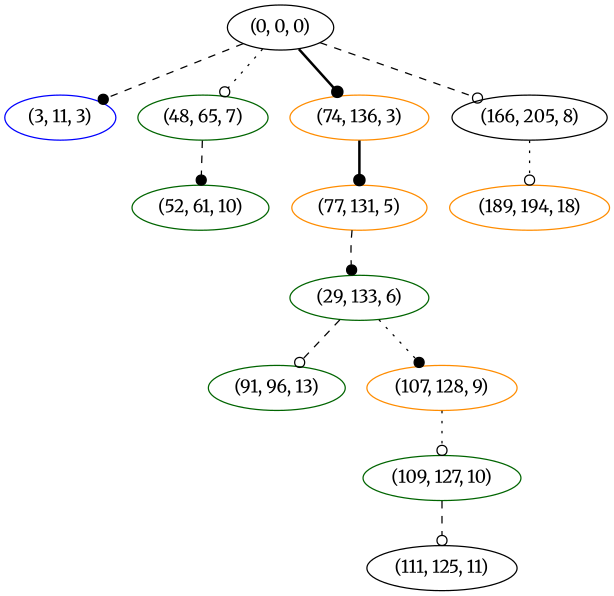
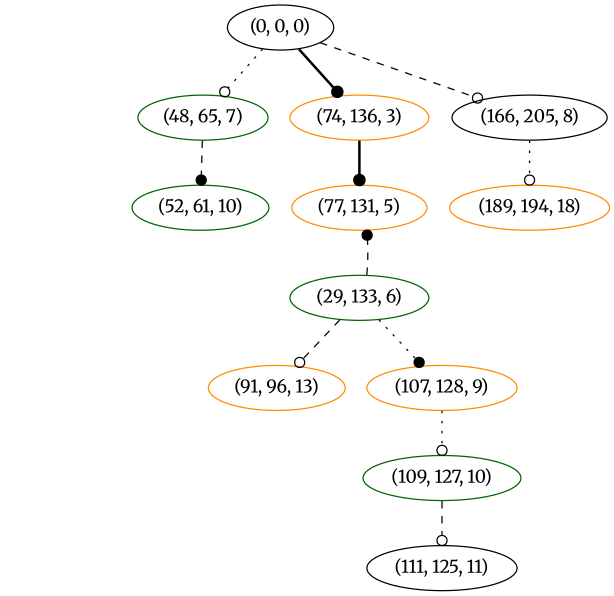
node "(3, 11, 3)": removed
edge "(77, 131, 5)" -> "(29, 133, 6)": reversed
node "(91, 96, 13)": color darkgreen -> darkorange
